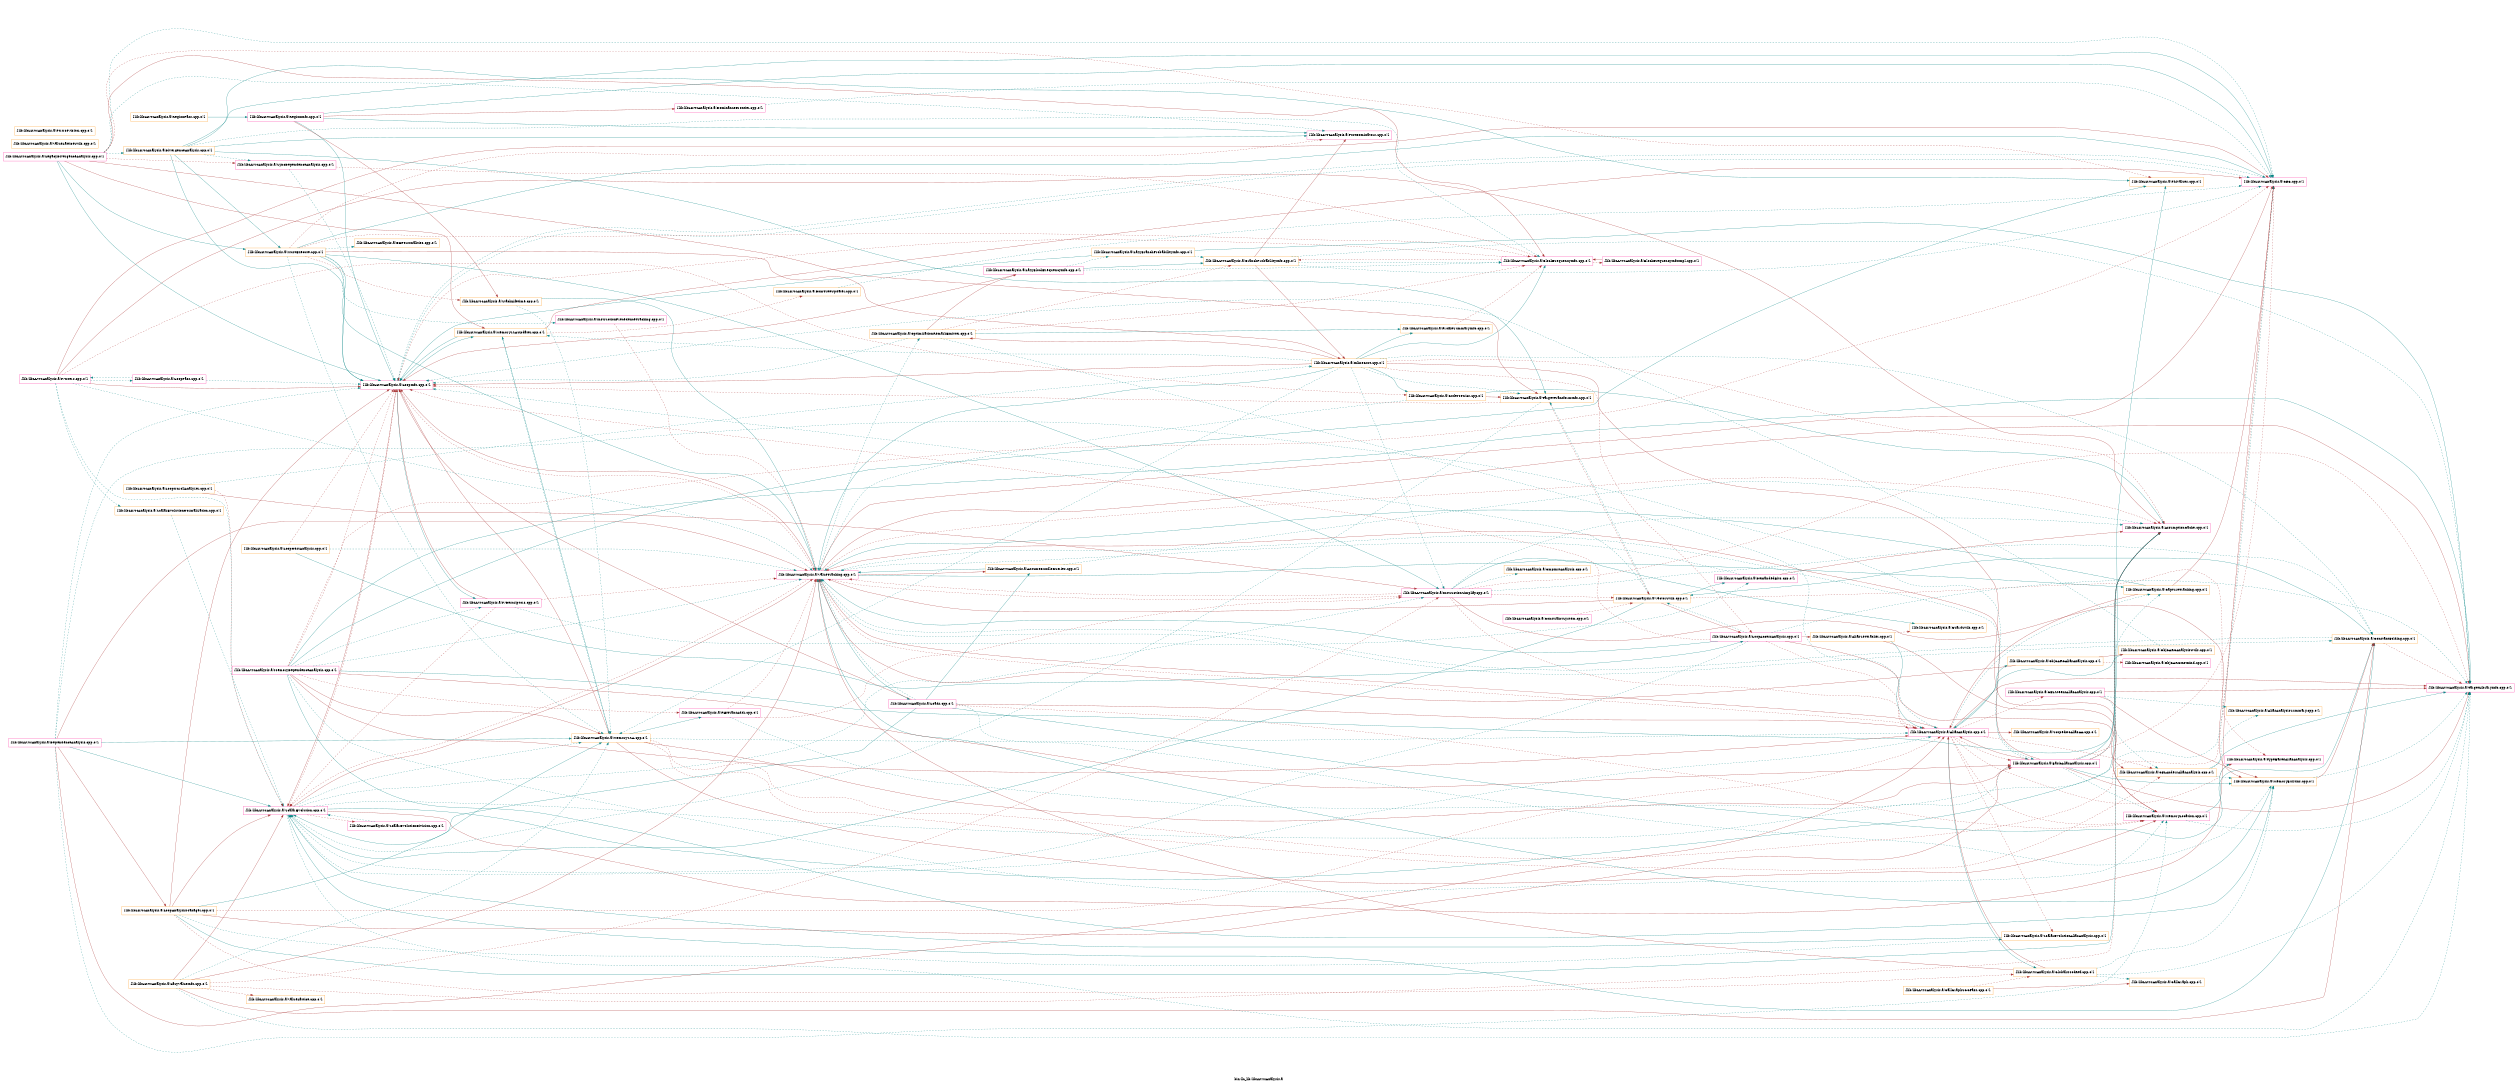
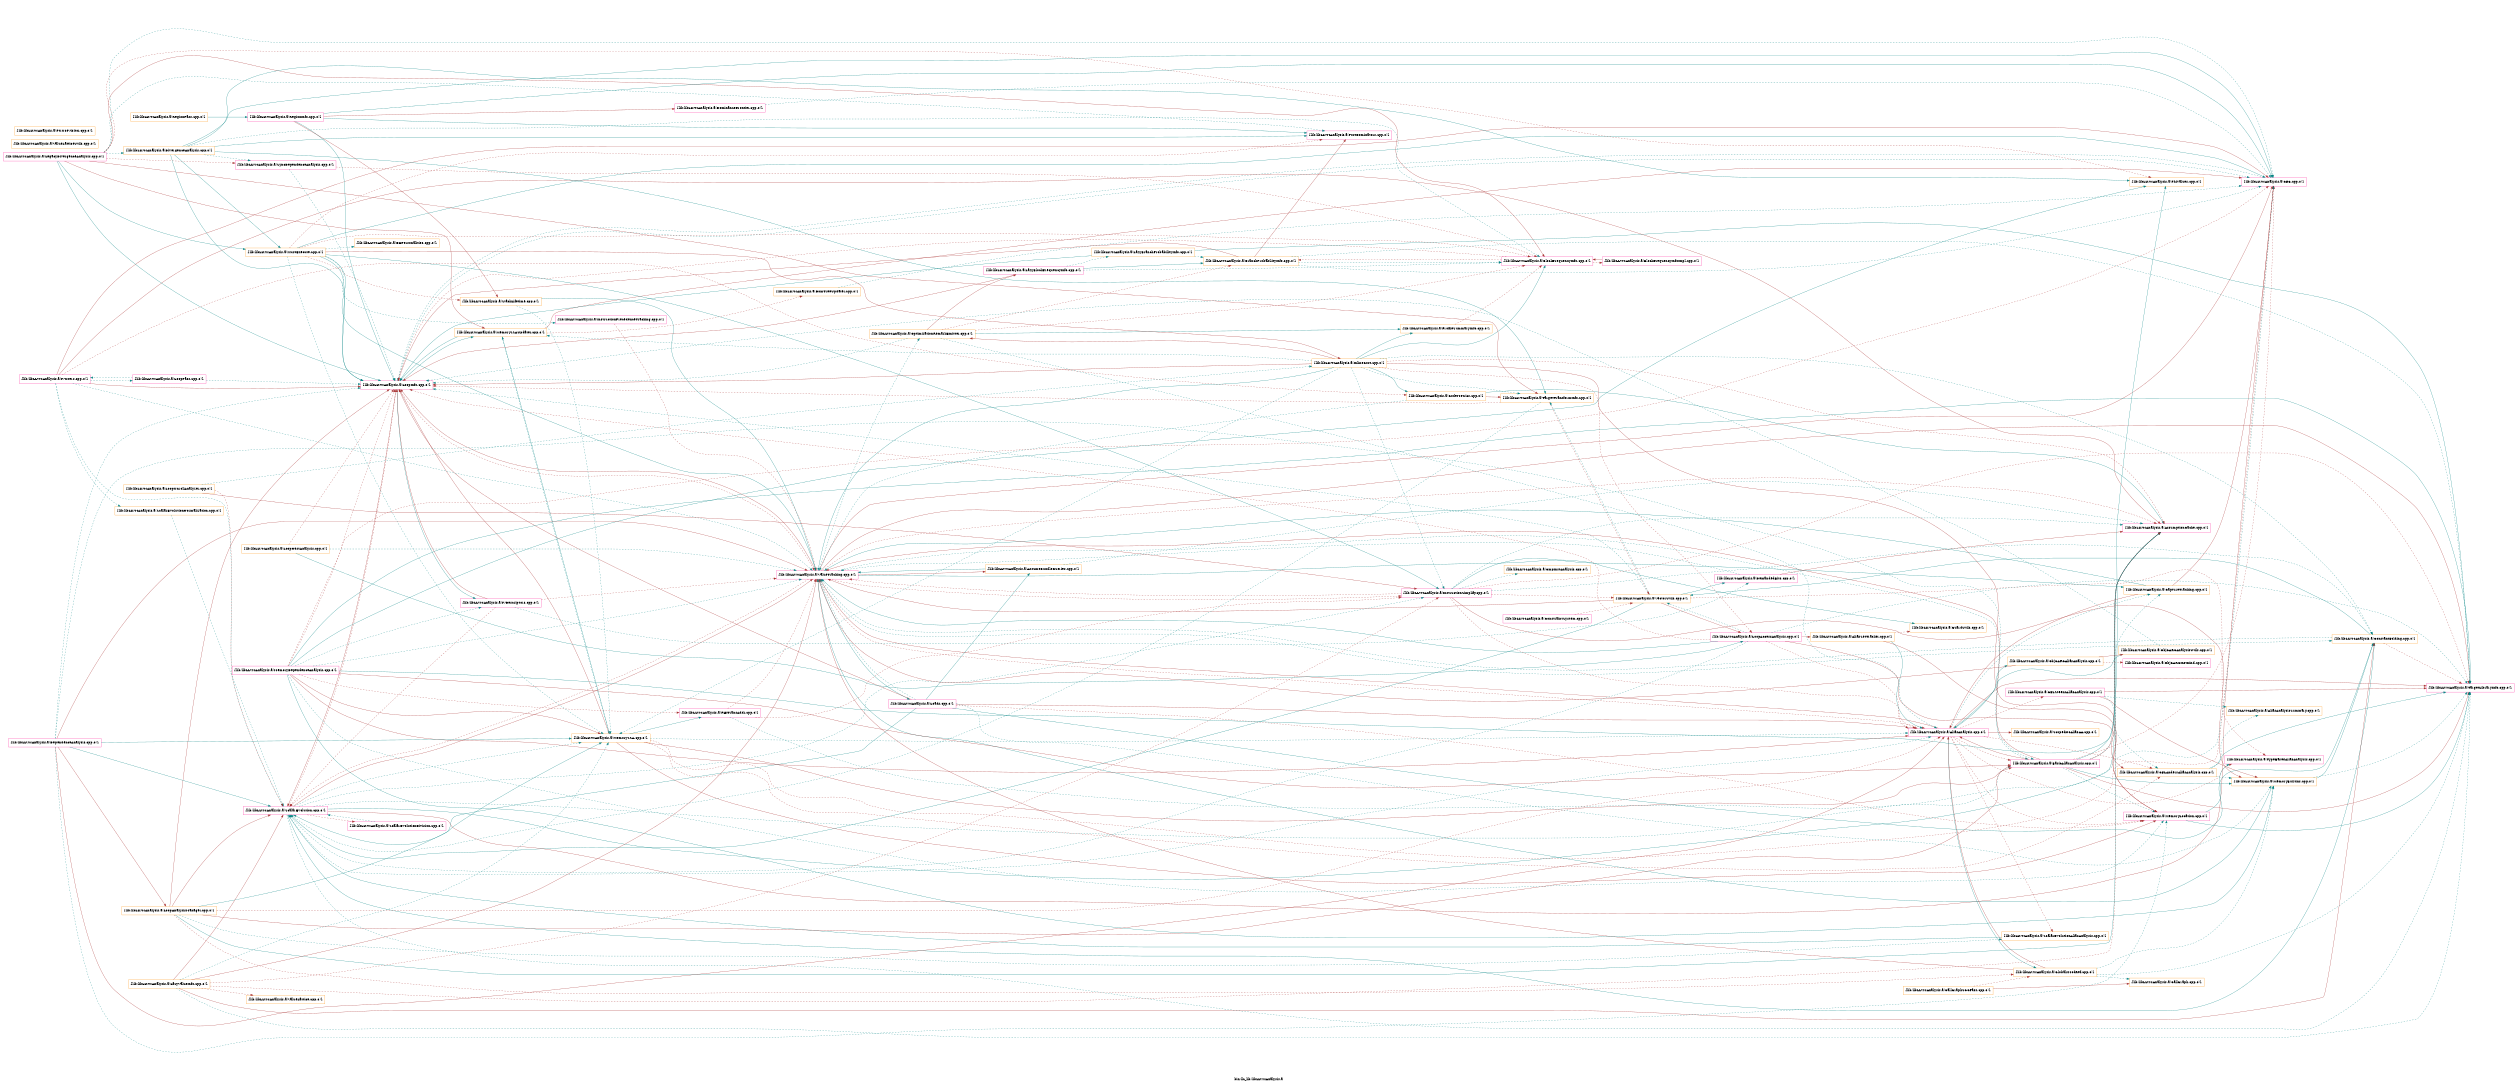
edge "{lib/libLLVMAnalysis.a(BranchProbabilityInfo.cpp.o)}" -> "{lib/libLLVMAnalysis.a(InlineCost.cpp.o)}": now "{lib/libLLVMAnalysis.a(BranchProbabilityInfo.cpp.o)}" -> "{lib/libLLVMAnalysis.a(LoopInfo.cpp.o)}"
edge "{lib/libLLVMAnalysis.a(MemoryBuiltins.cpp.o)}" -> "{lib/libLLVMAnalysis.a(ConstantFolding.cpp.o)}": color brown -> teal
edge "{lib/libLLVMAnalysis.a(MemoryLocation.cpp.o)}" -> "{lib/libLLVMAnalysis.a(TargetLibraryInfo.cpp.o)}": style dashed -> solid
